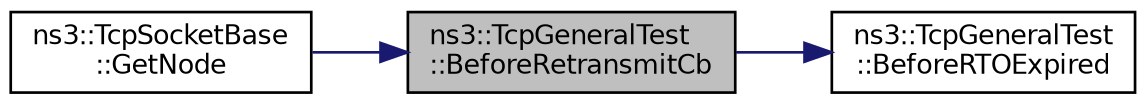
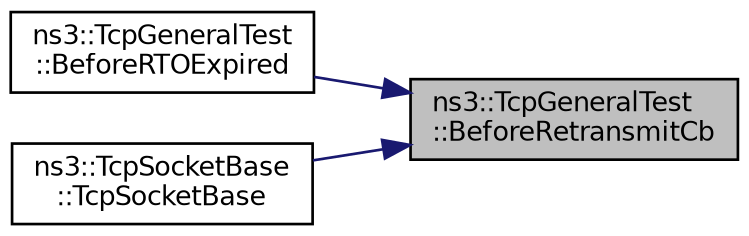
node "ns3::TcpSocketBase ::GetNode": label "ns3::TcpSocketBase ::GetNode" -> "ns3::TcpSocketBase ::TcpSocketBase"
edge "ns3::TcpGeneralTest ::BeforeRetransmitCb" -> "ns3::TcpGeneralTest ::BeforeRTOExpired": reversed
